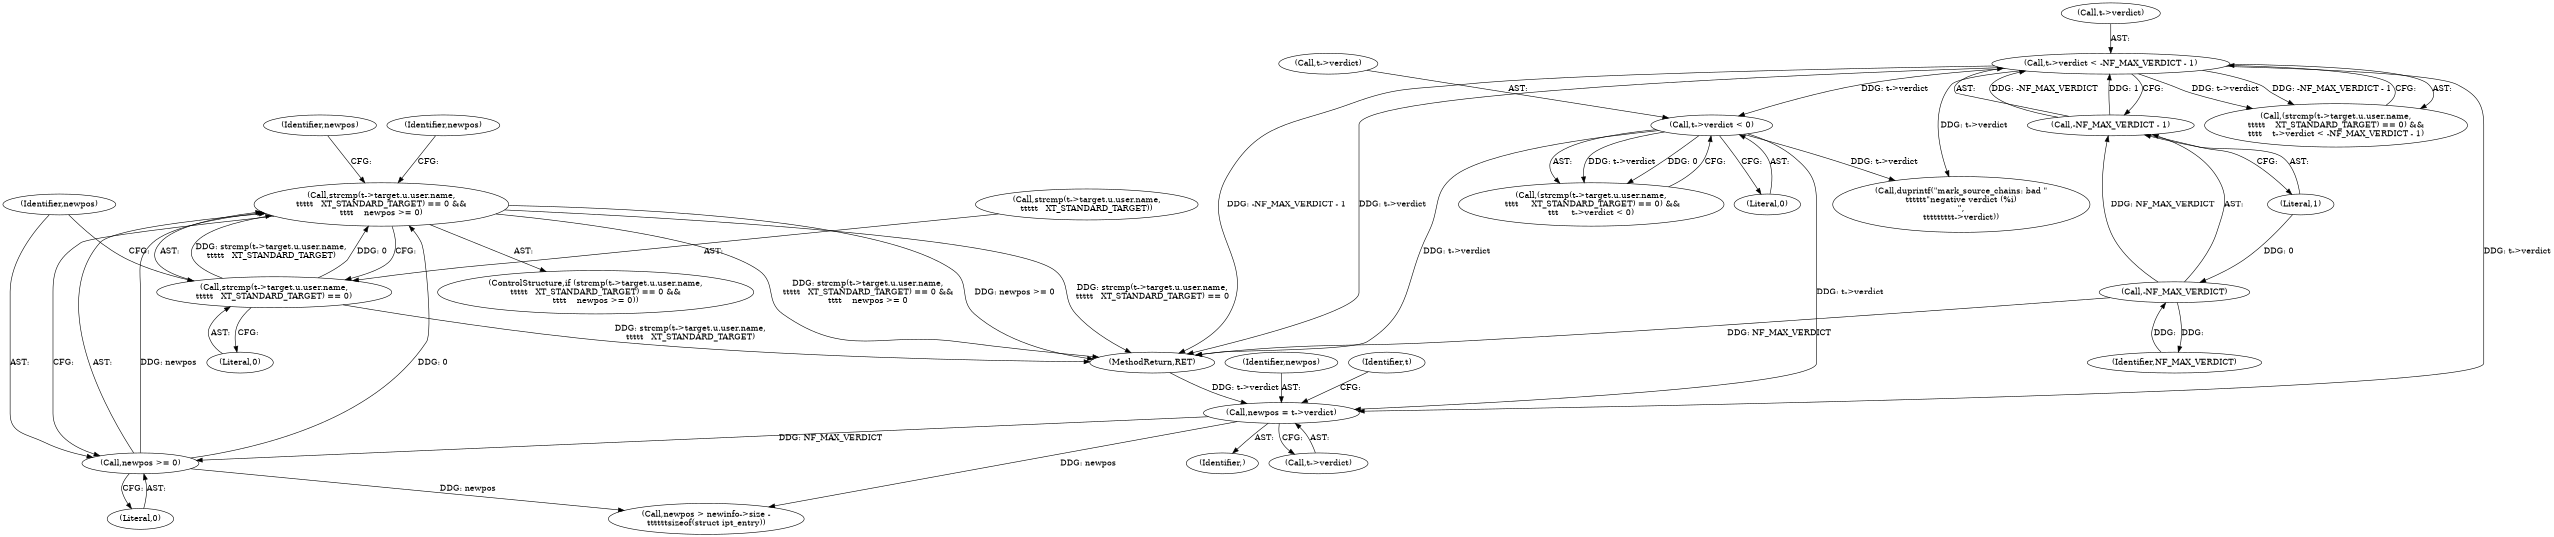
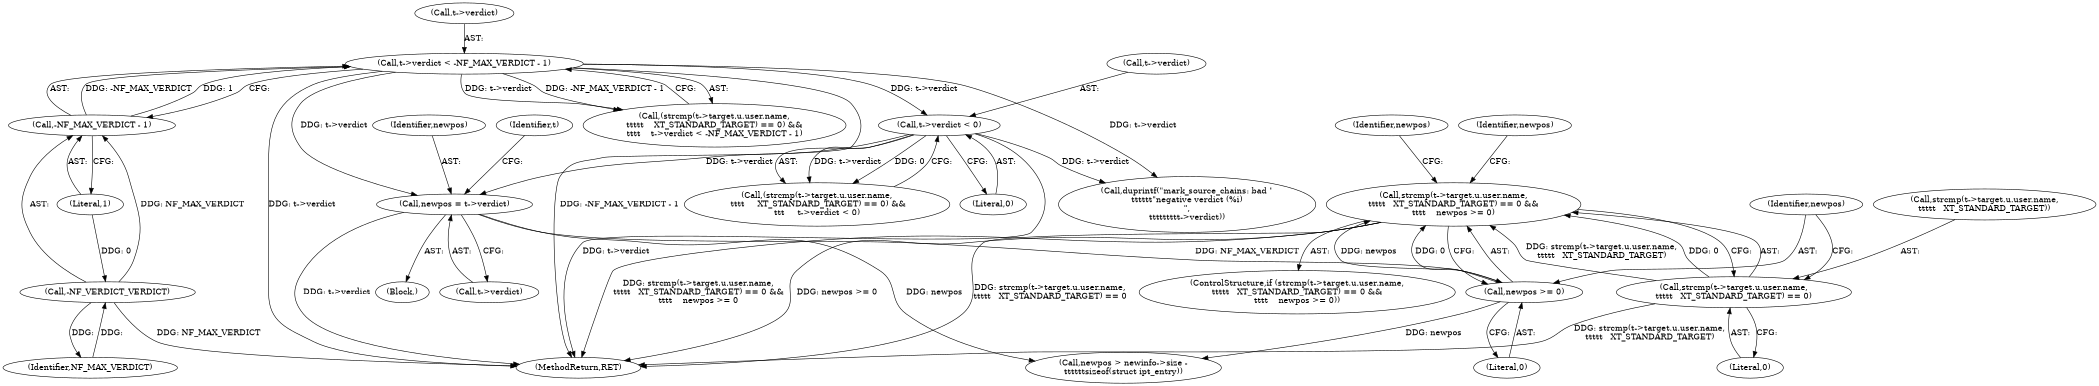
node "(Call,-NF_MAX_VERDICT)": label "(Call,-NF_MAX_VERDICT)" -> "(Call,-NF_VERDICT_VERDICT)"
edge "(MethodReturn,RET)" -> "(Call,newpos = t->verdict)": reversed
node "(Identifier,)": label "(Identifier,)" -> "(Block,)"
